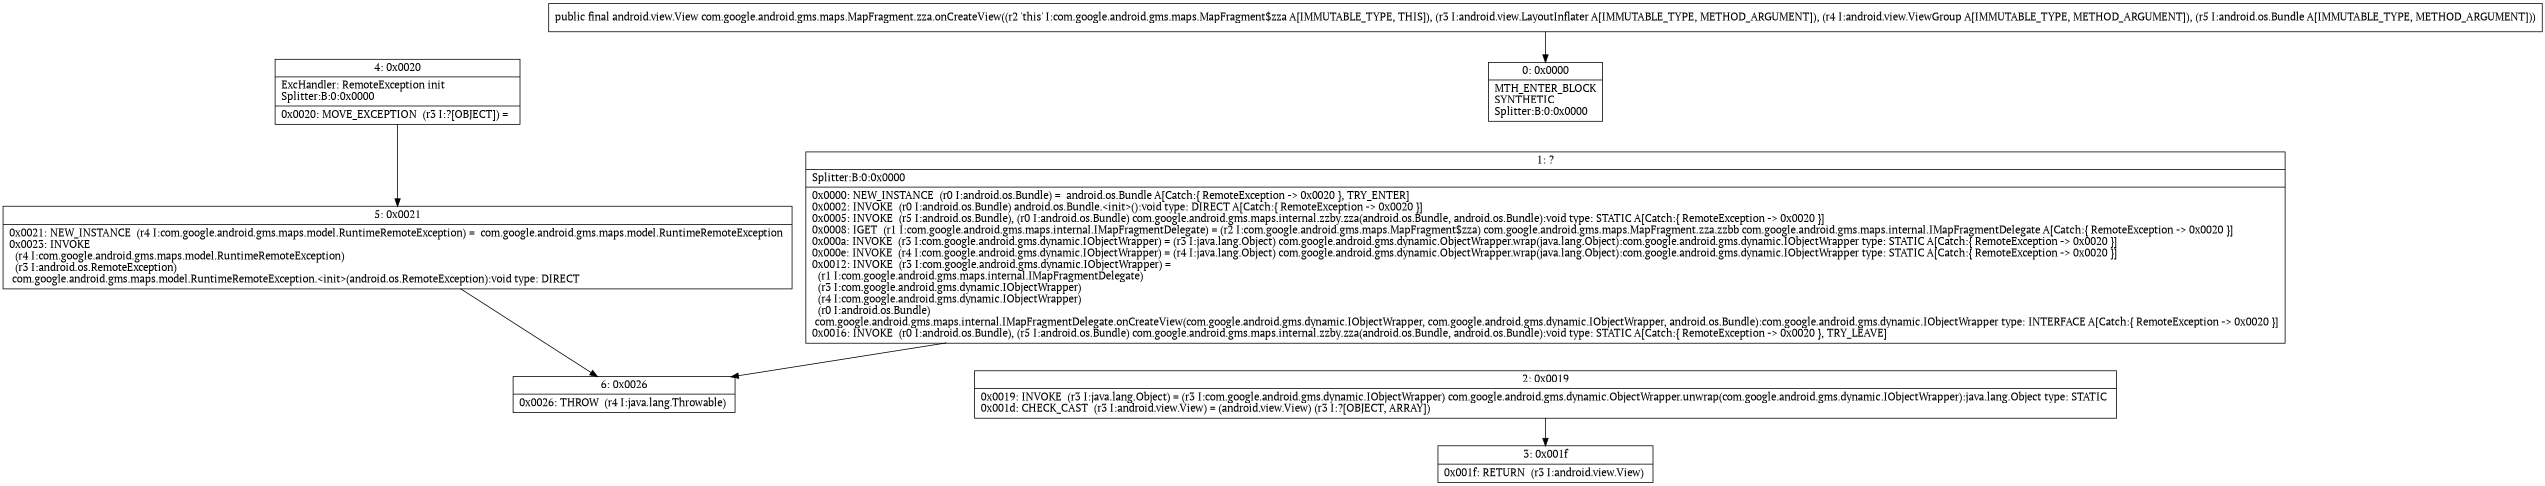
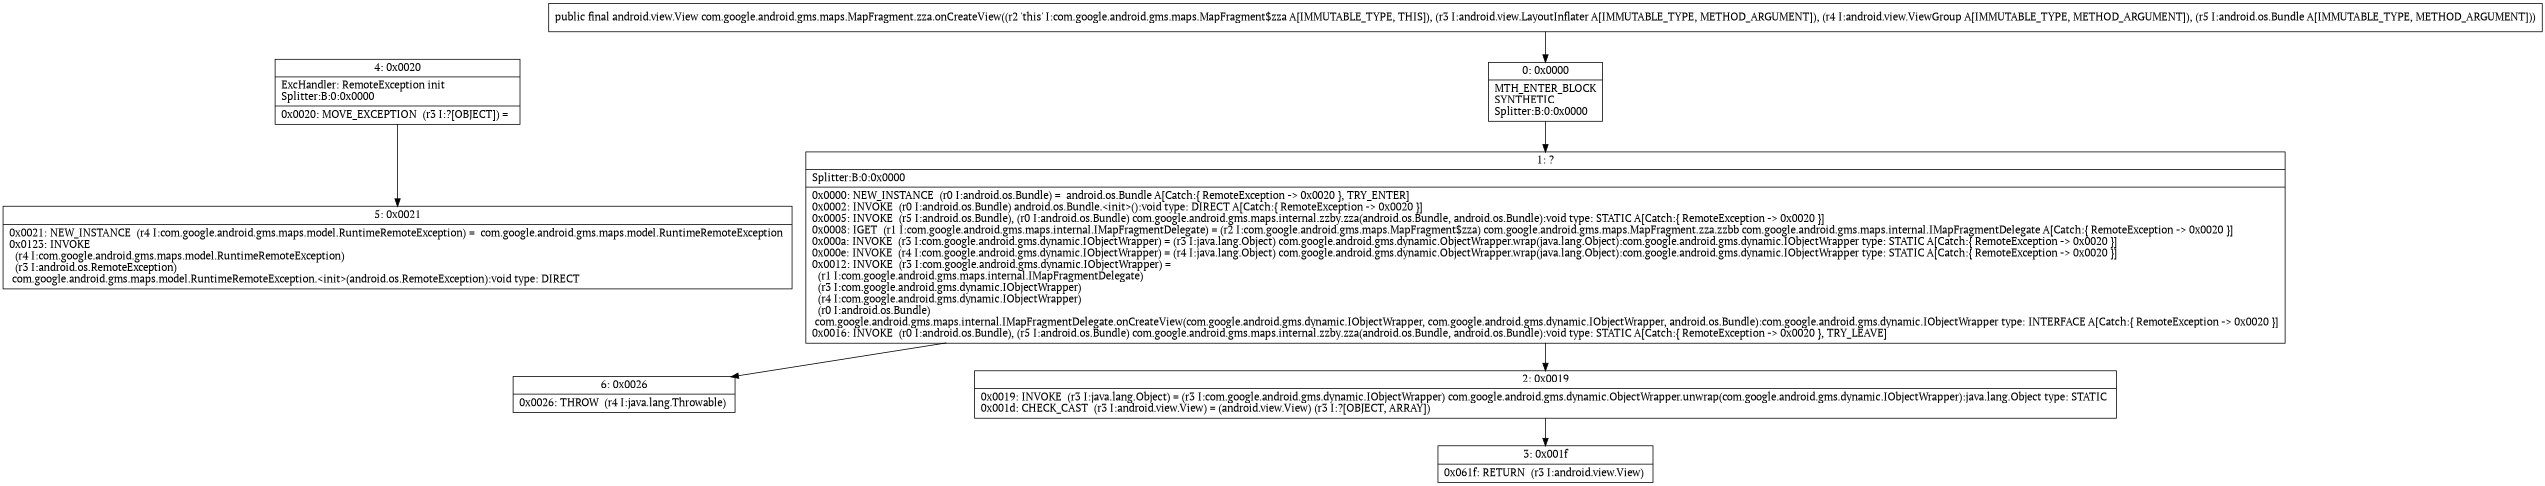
edge "0: 0x0000" -> "1: ?": added
node "5: 0x0021": text "0x0023: INVOKE" -> "0x0123: INVOKE"
edge "5: 0x0021" -> "6: 0x0026": removed
edge "1: ?" -> "2: 0x0019": added
node "3: 0x001f": text "0x001f: RETURN  (r3 I:android.view.View)" -> "0x061f: RETURN  (r3 I:android.view.View)"
